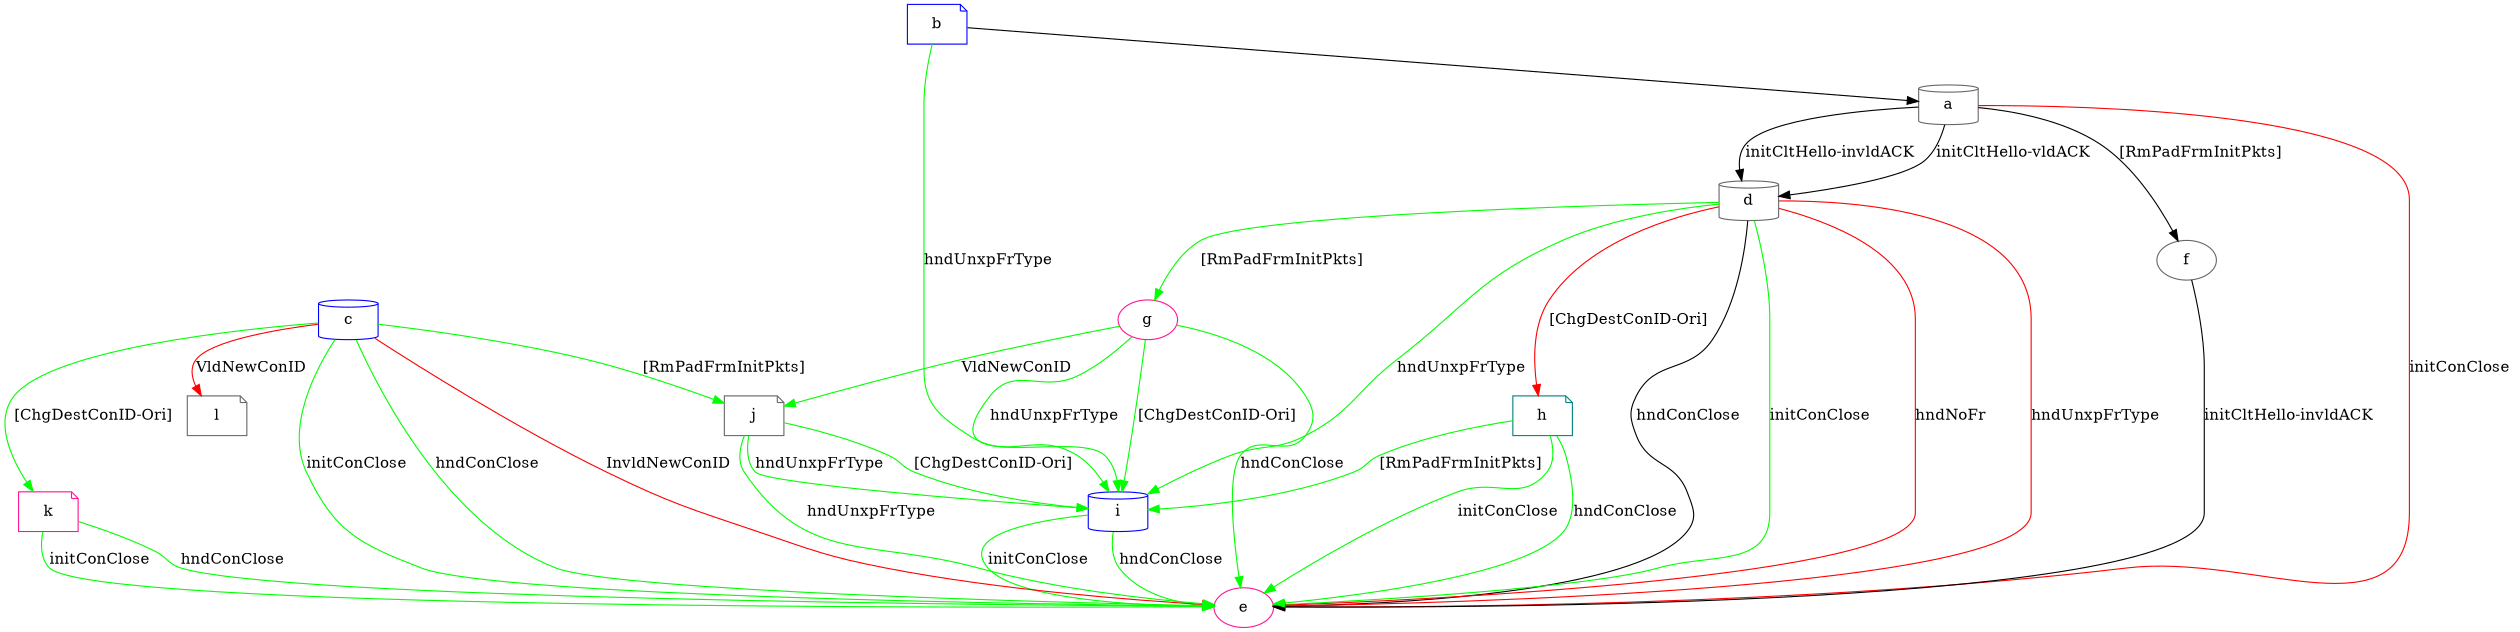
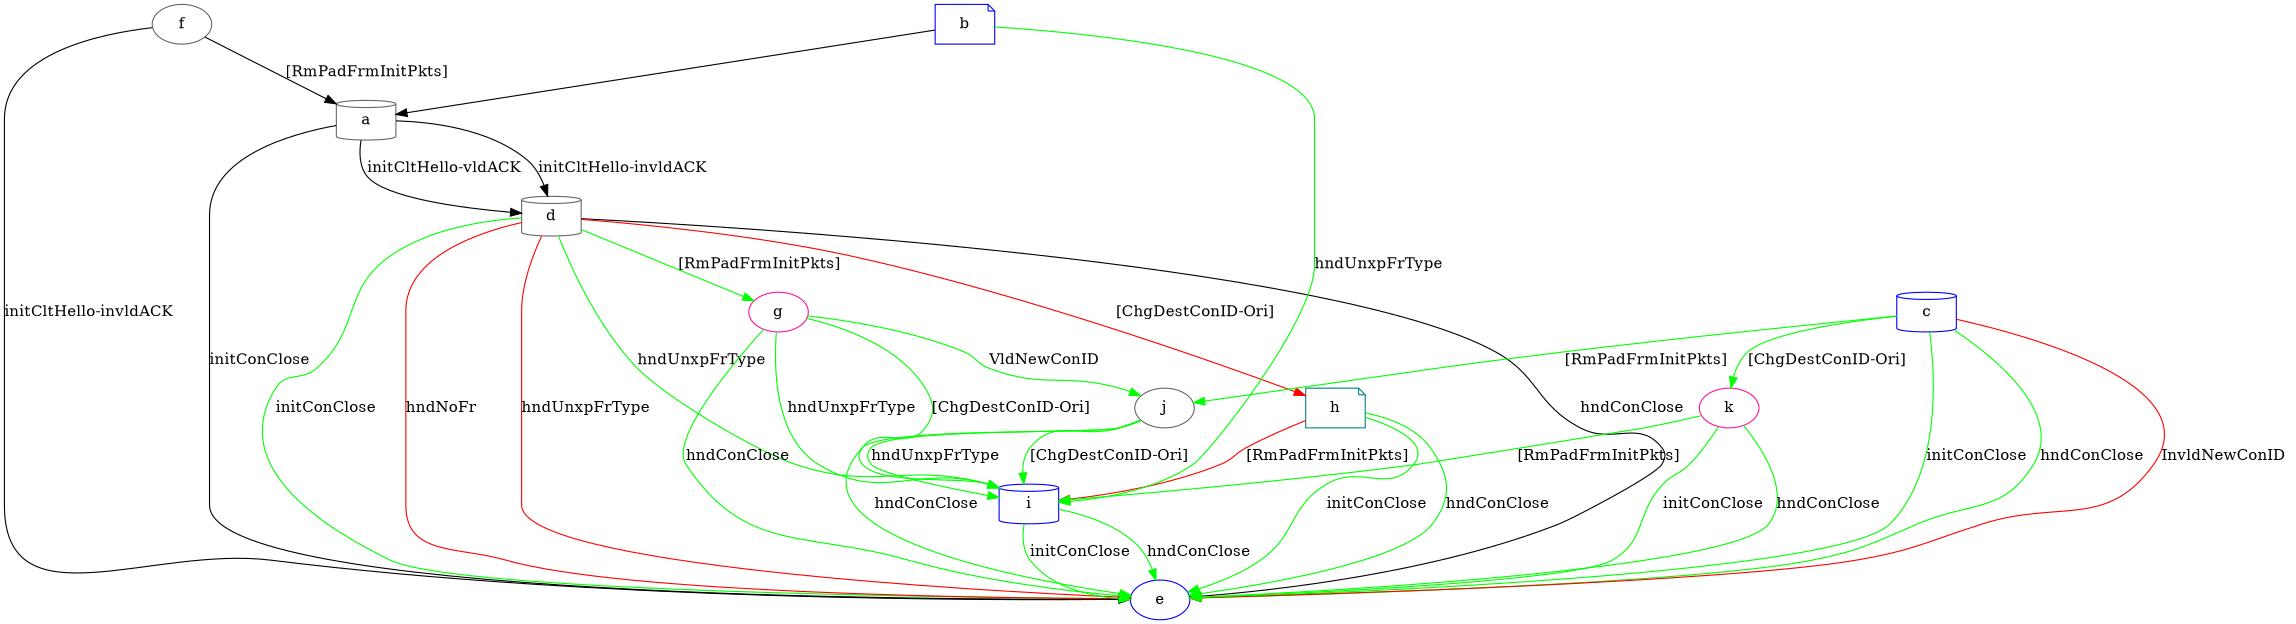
edge "a" -> "f": reversed
node "l": removed
node "j": shape note -> ellipse
edge "k" -> "i": added, label "[RmPadFrmInitPkts]"
edge "h" -> "i": color green -> red
node "k": shape note -> ellipse
edge "j" -> "e": label "hndUnxpFrType " -> "hndConClose "
edge "a" -> "e": color red -> black
node "e": color deeppink -> blue
